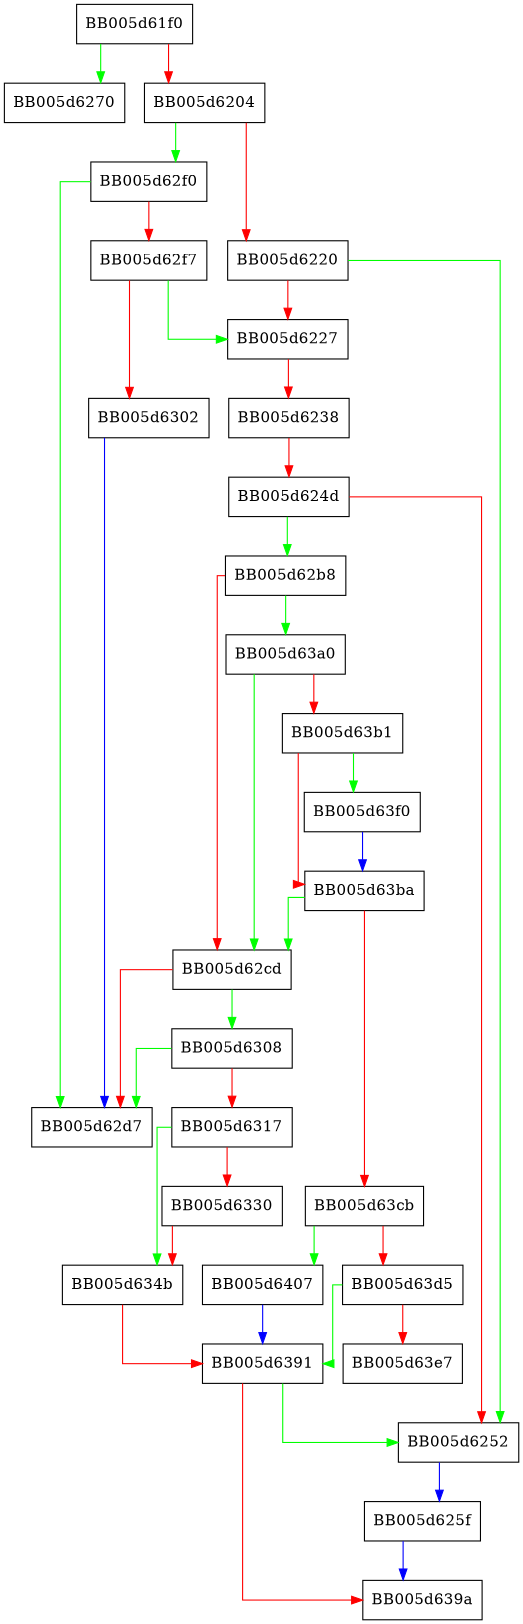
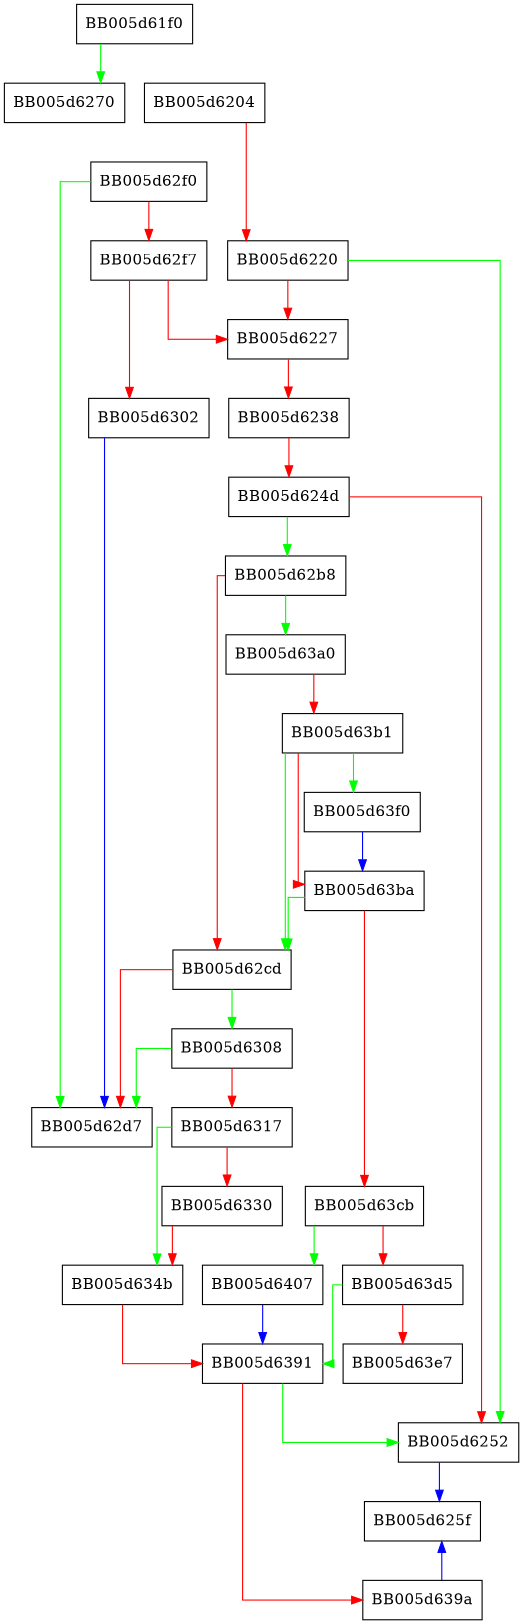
edge "BB005d61f0" -> "BB005d6204": removed
edge "BB005d6204" -> "BB005d62f0": removed
edge "BB005d62f7" -> "BB005d6227": color green -> red
edge "BB005d63a0" -> "BB005d62cd": now "BB005d63b1" -> "BB005d62cd"
edge "BB005d625f" -> "BB005d639a": reversed
